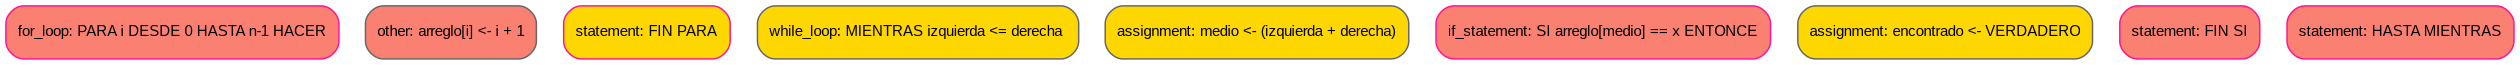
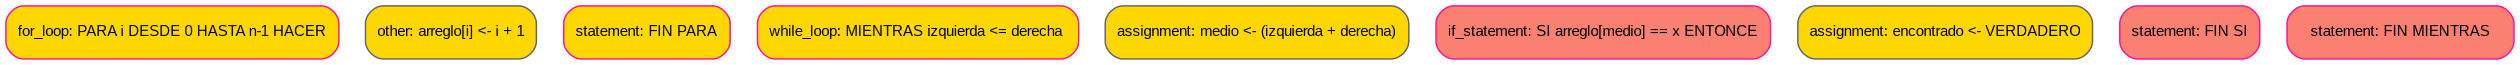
node "for_loop: PARA i DESDE 0 HASTA n-1 HACER": fillcolor salmon -> gold
node "other: arreglo[i] <- i + 1": fillcolor salmon -> gold
node "while_loop: MIENTRAS izquierda <= derecha": color gray40 -> deeppink
node "statement: HASTA MIENTRAS": label "statement: HASTA MIENTRAS" -> "statement: FIN MIENTRAS"
